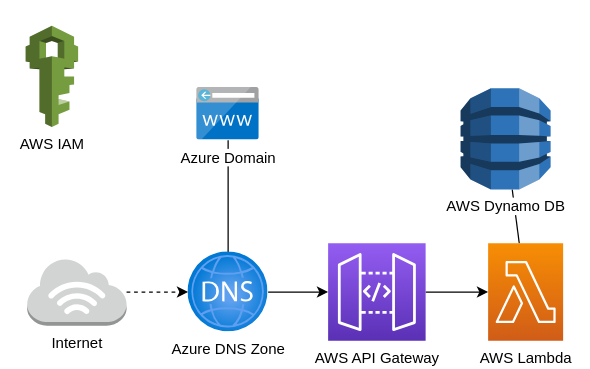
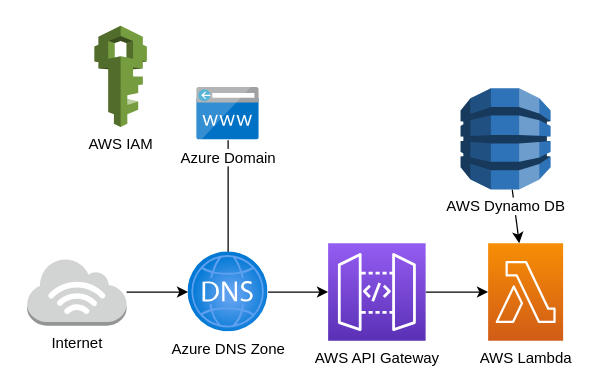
node "AWS IAM": moved (52, 76) -> (121, 76)
edge "AWS Dynamo DB" -- "AWS Lambda": arrowhead none -> classic
edge "Internet" -> "Azure DNS Zone": style dashed -> solid
